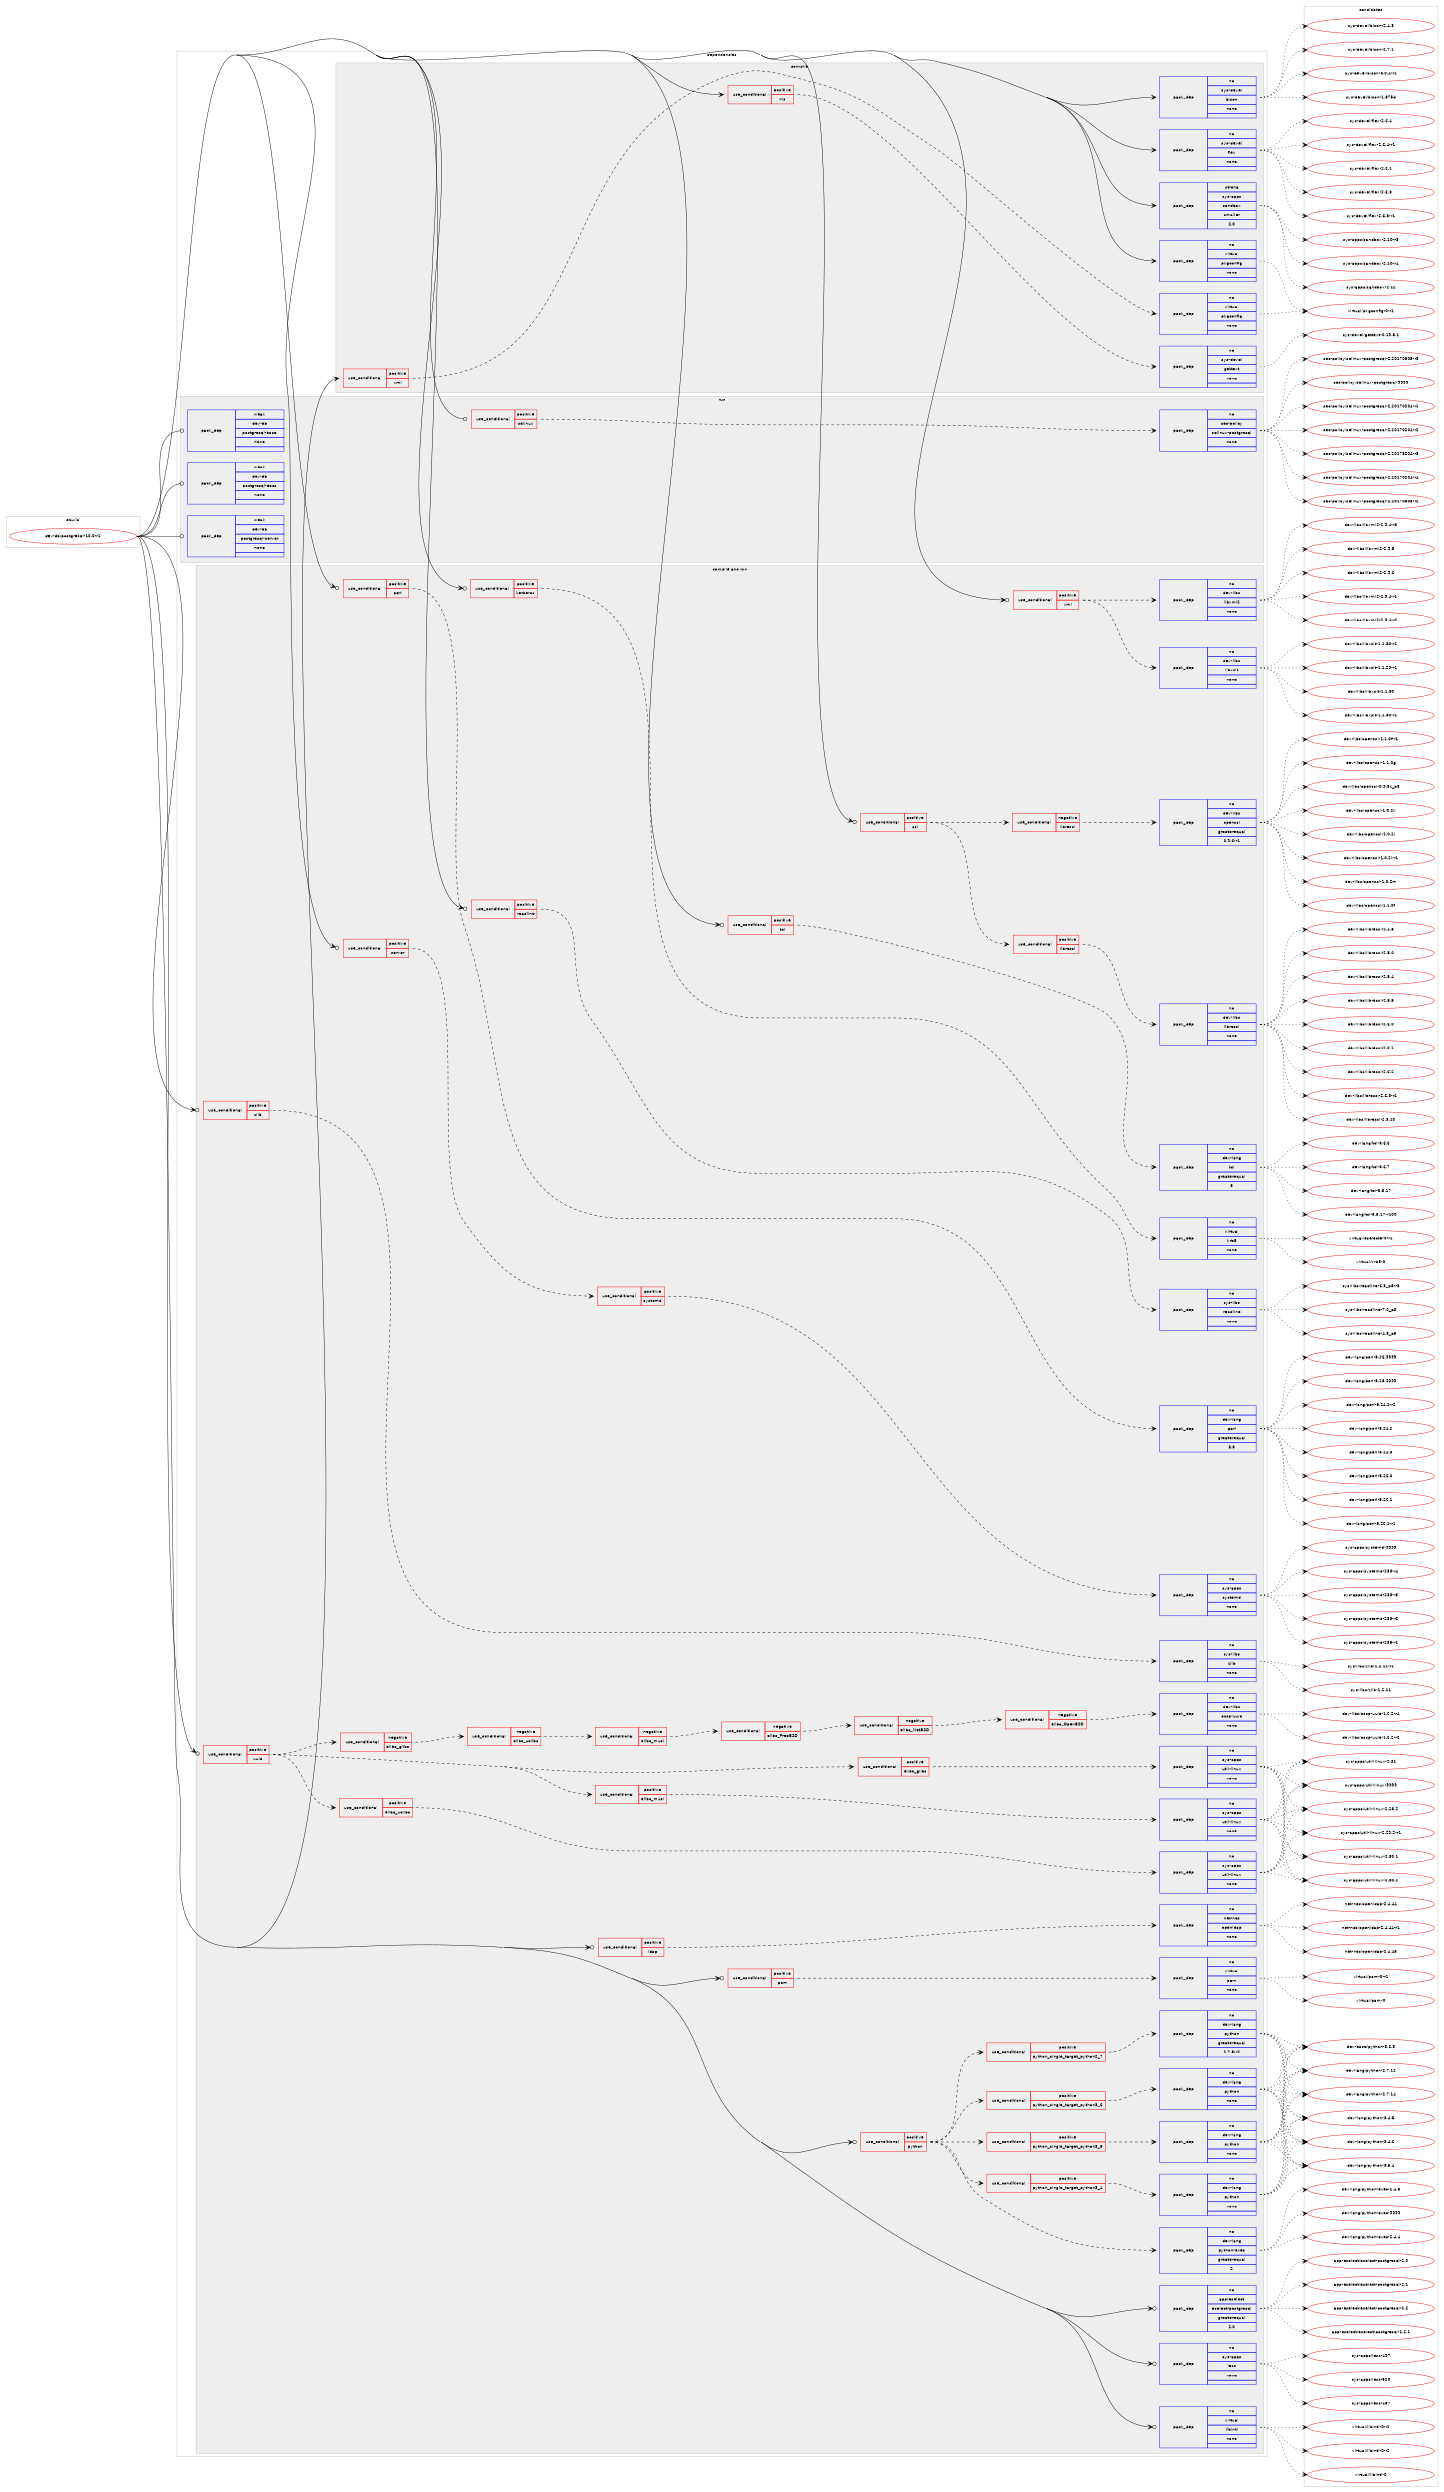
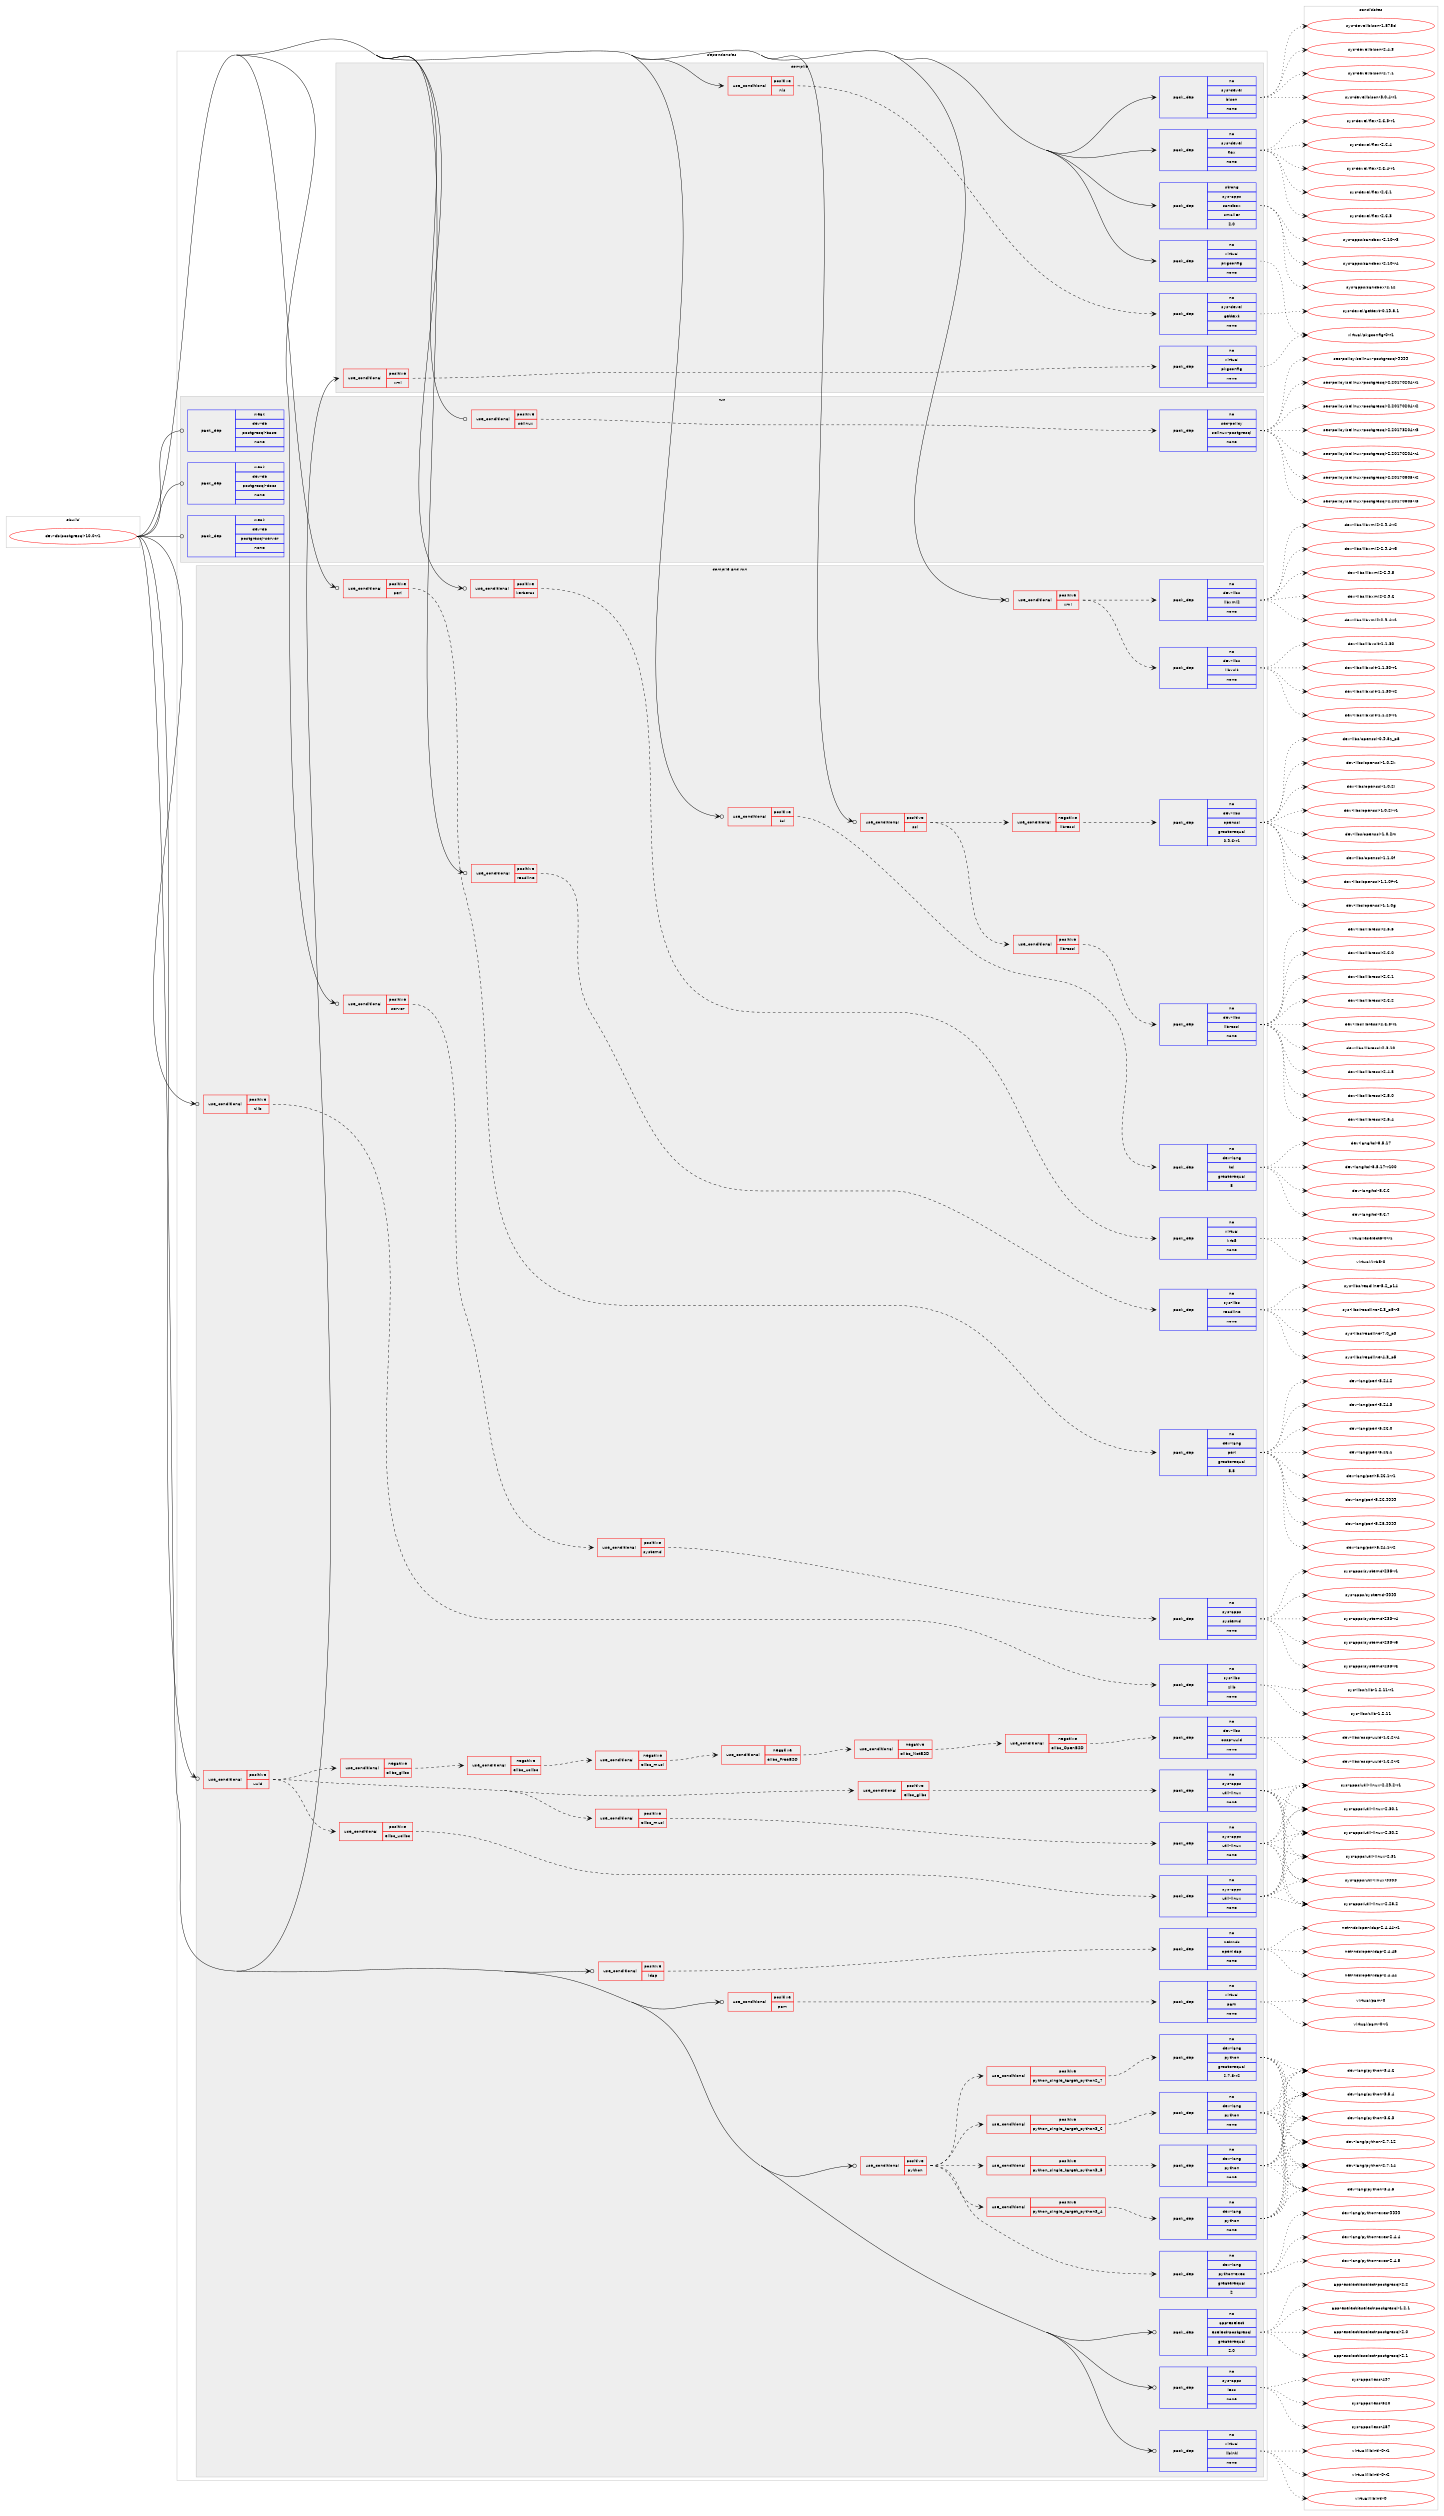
node "sys-libs/readline-5.2_p14": added
node "dev-base/python-3.6.3": label "dev-base/python-3.6.3" -> "dev-lang/python-3.6.3"
